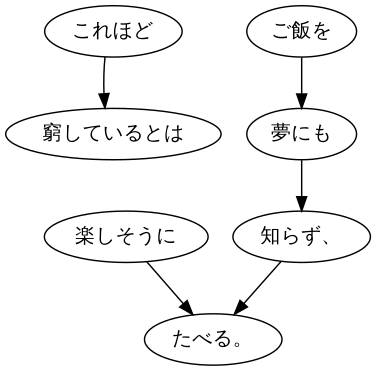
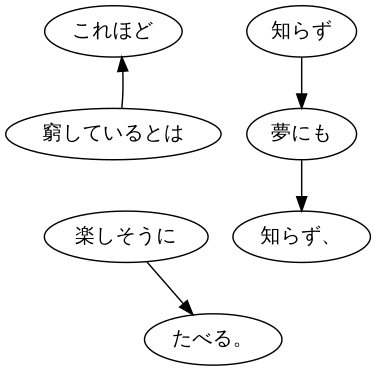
node "ご飯を": label "ご飯を" -> "知らず"
edge "これほど" -> "窮しているとは": reversed
edge "知らず、" -> "たべる。": removed
